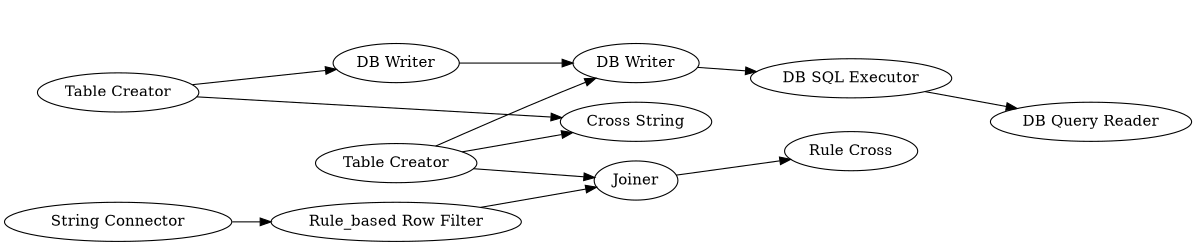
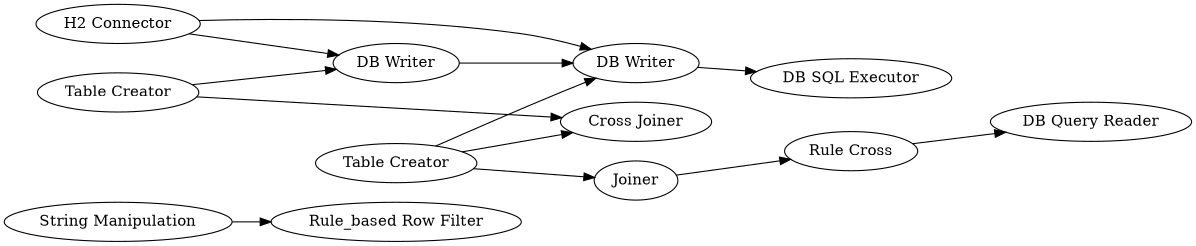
node "H2 Connector": added
edge "DB SQL Executor" -> "DB Query Reader": now "Rule Cross" -> "DB Query Reader"
node "Cross String": label "Cross String" -> "Cross Joiner"
edge "Rule_based Row Filter" -> "Joiner": removed
node "String Connector": label "String Connector" -> "String Manipulation"
